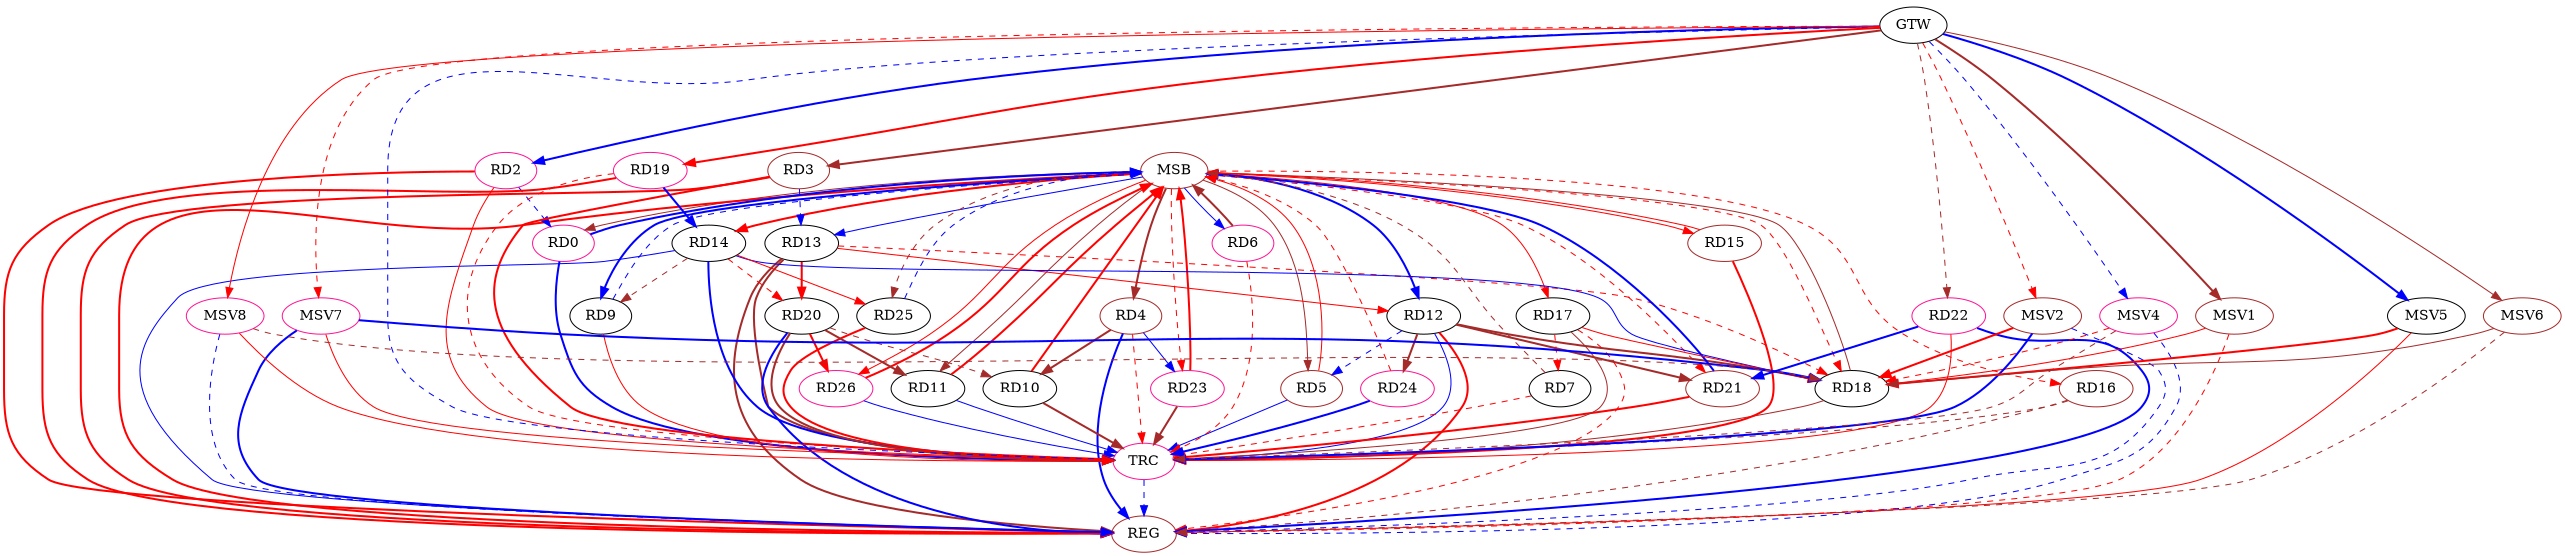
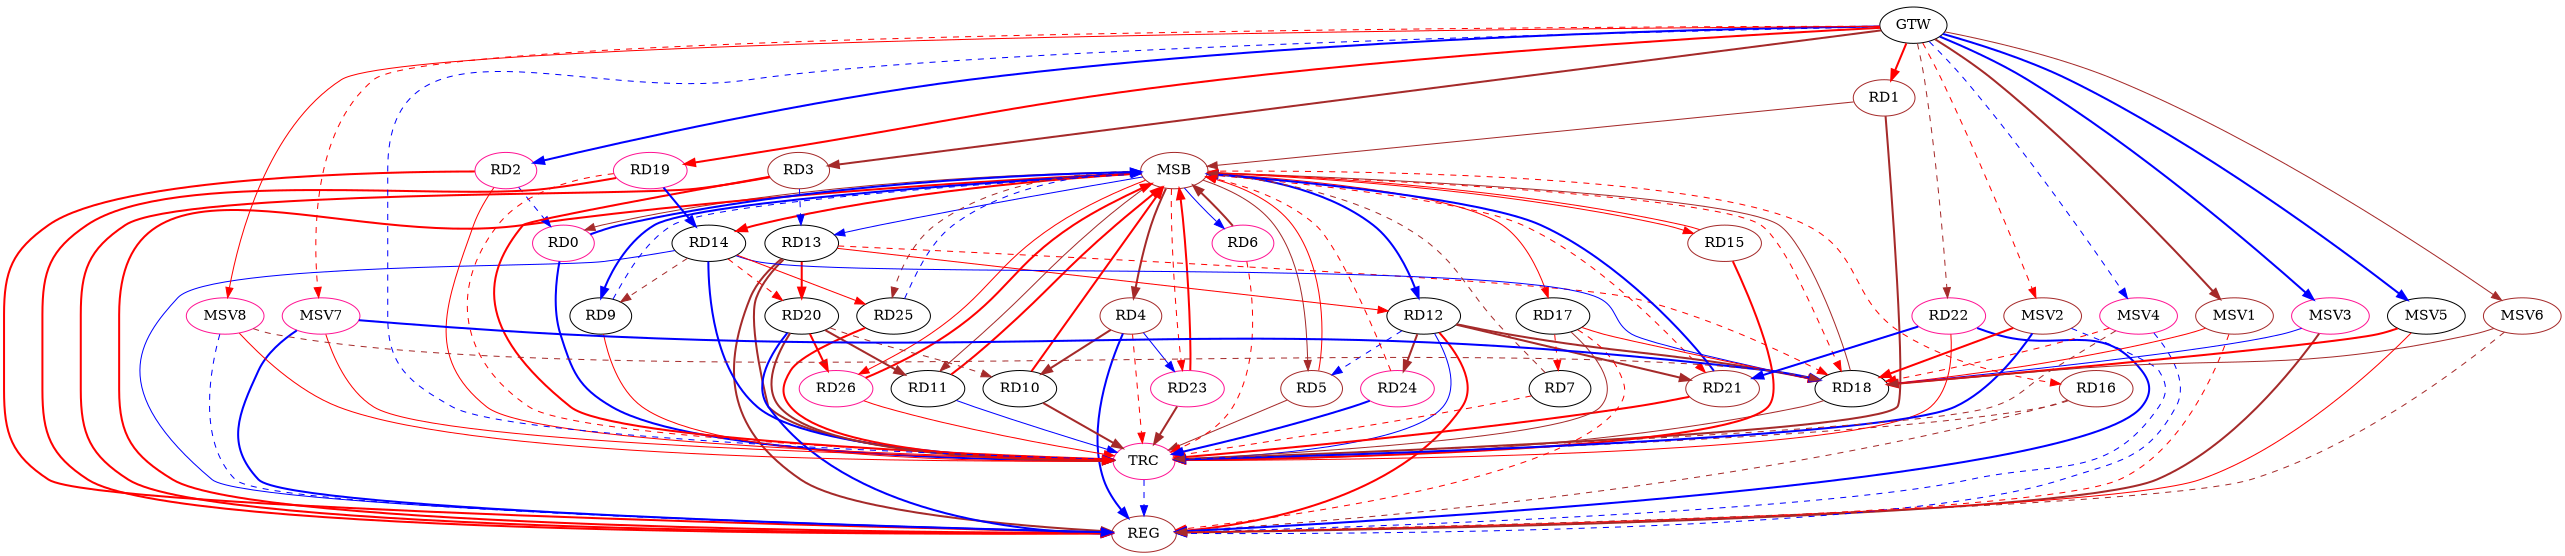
node "RD1": added
node "MSV3": added
edge "RD5" -> "TRC": color blue -> brown
edge "RD26" -> "TRC": color blue -> red
